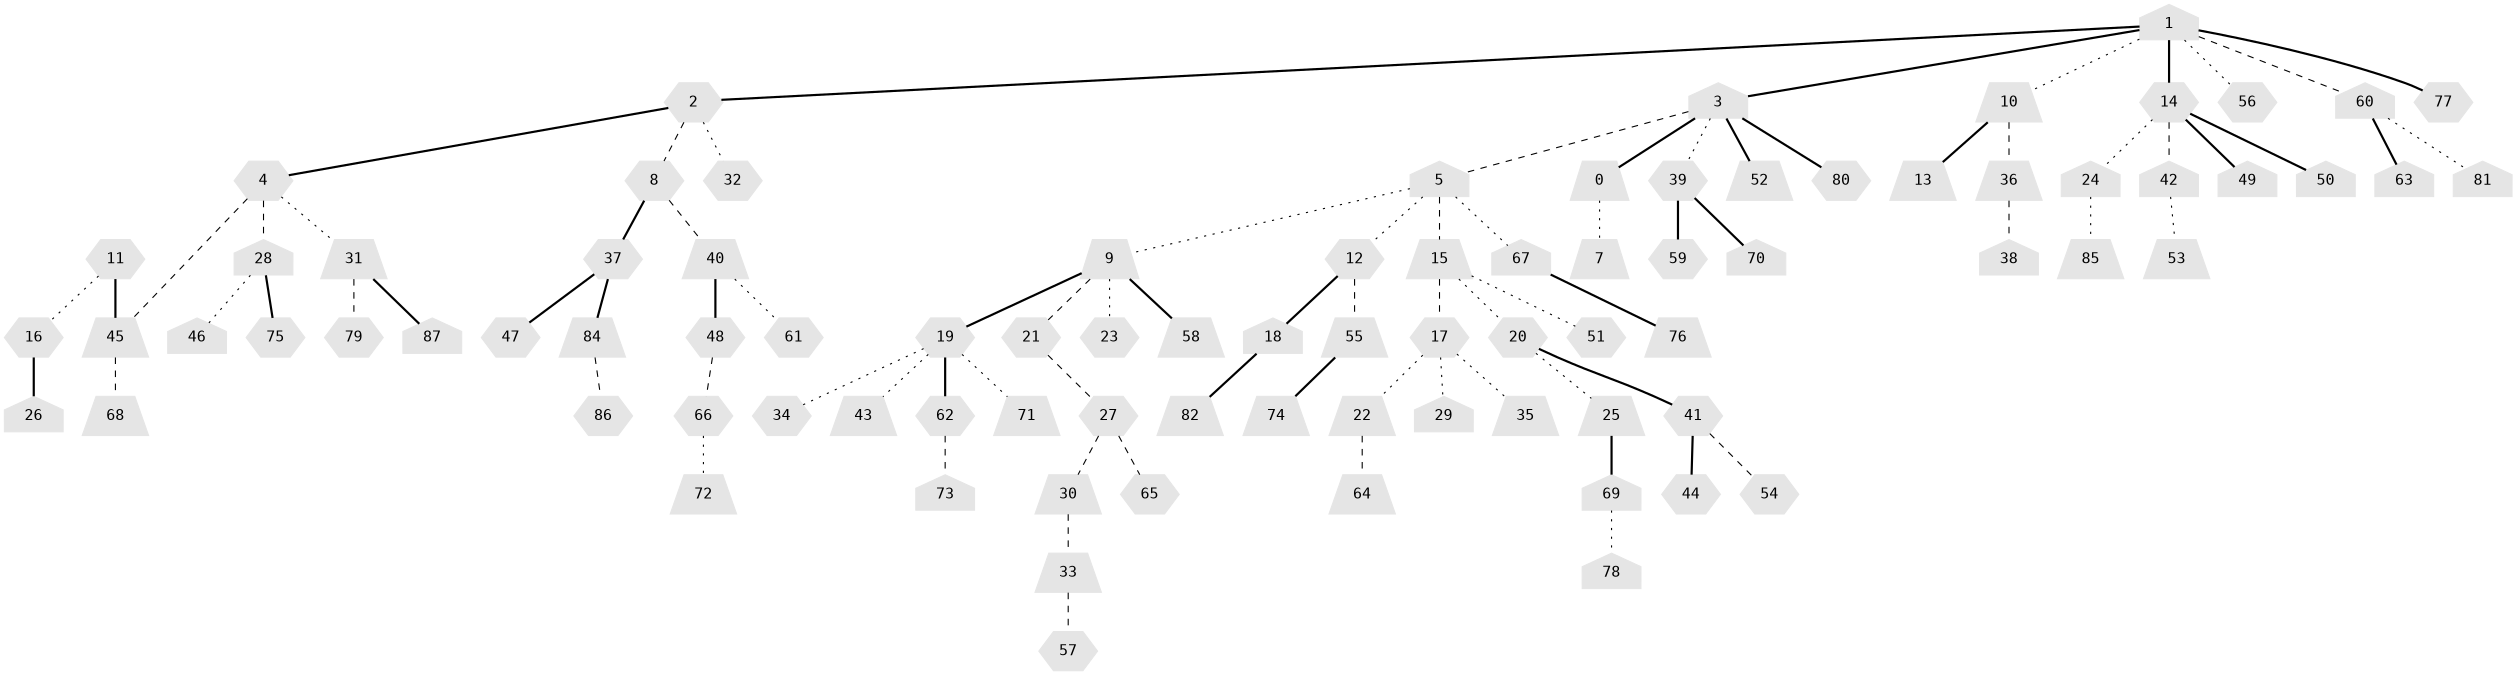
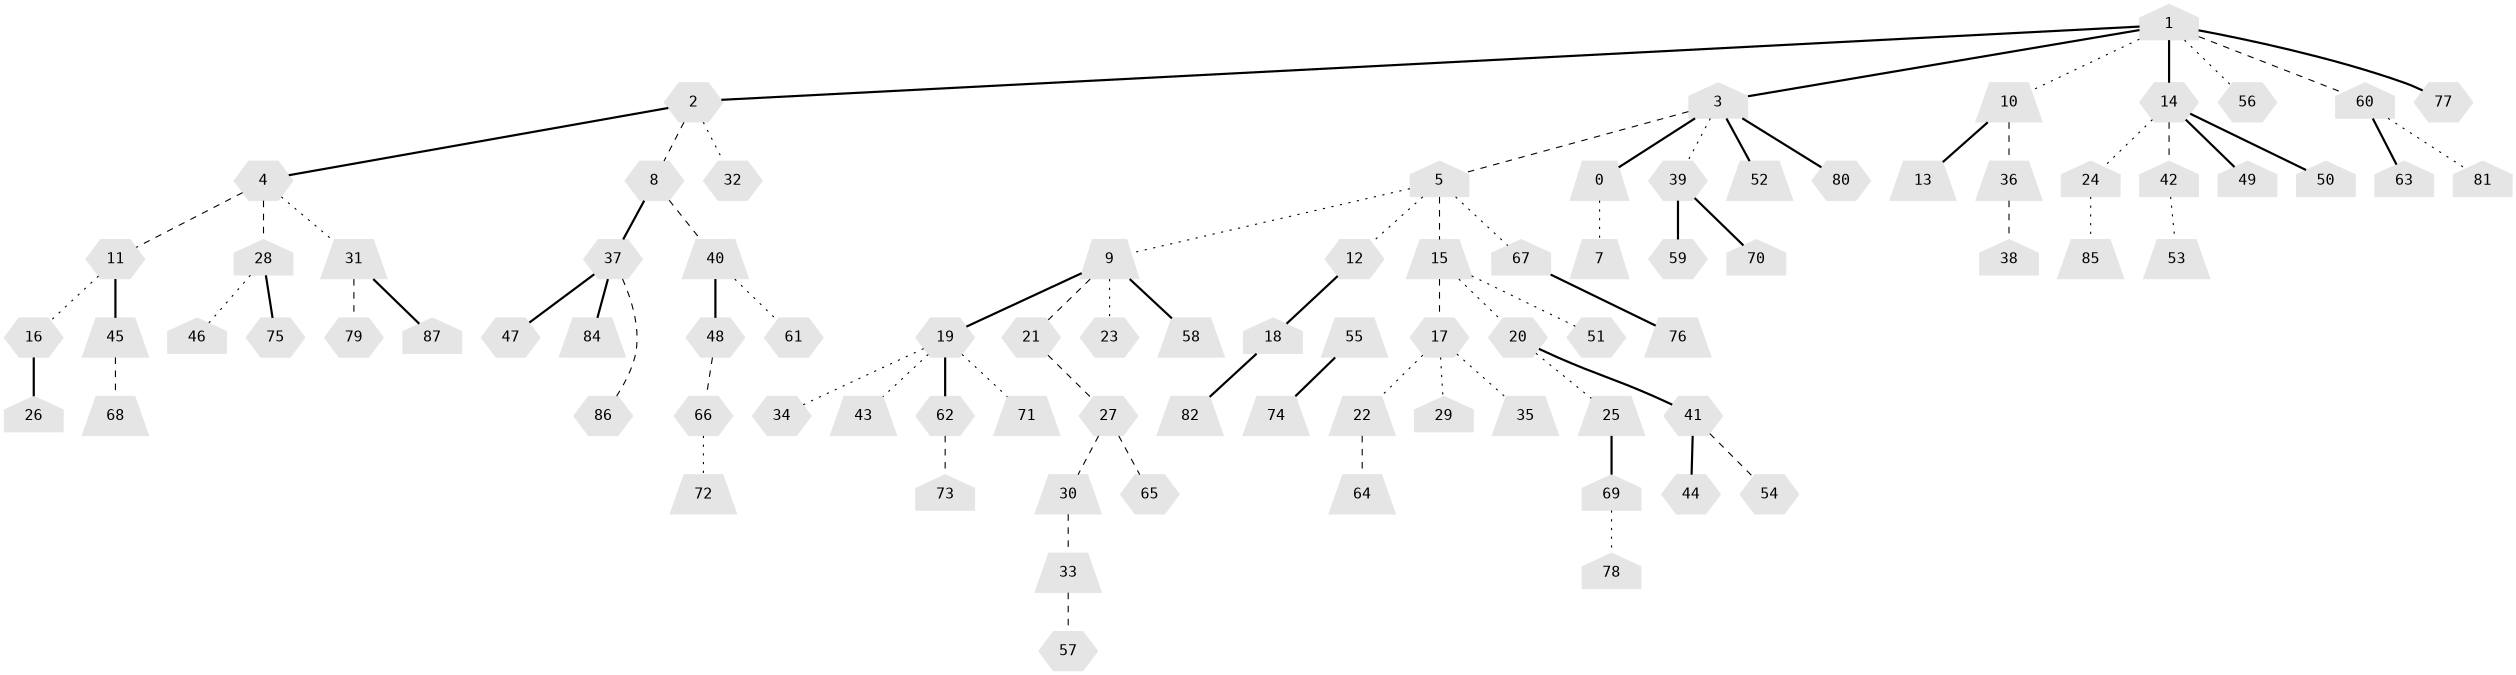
edge "4" -- "45": now "4" -- "11"
edge "12" -- "55": removed
edge "84" -- "86": now "37" -- "86"
